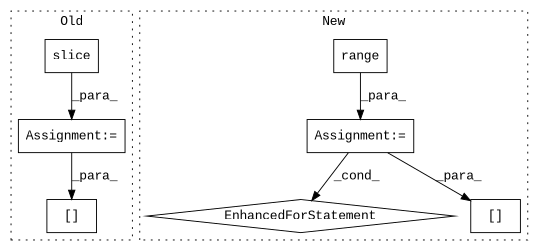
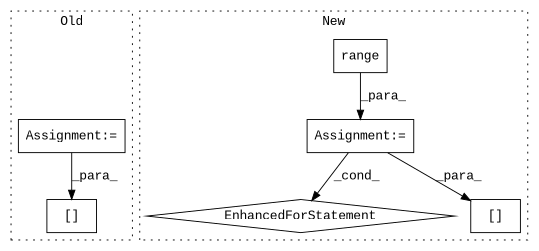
node "slice": removed
